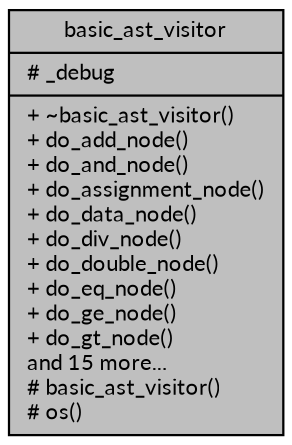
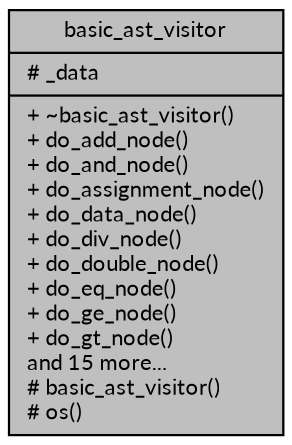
node "basic_ast_visitor": text "# _debug" -> "# _data"
